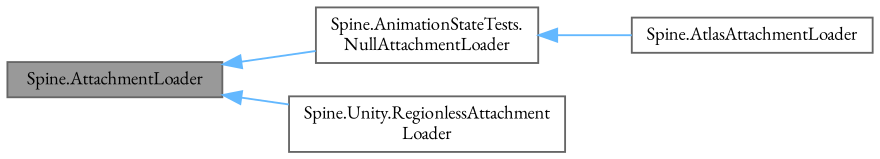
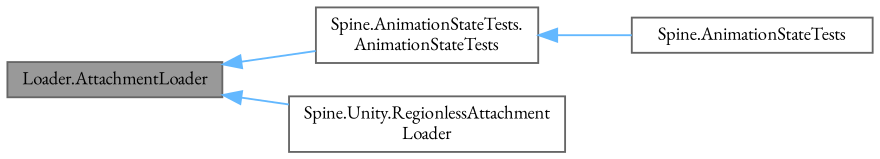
node "Spine.AnimationStateTests. NullAttachmentLoader": label "Spine.AnimationStateTests. NullAttachmentLoader" -> "Spine.AnimationStateTests. AnimationStateTests"
node "Spine.AtlasAttachmentLoader": label "Spine.AtlasAttachmentLoader" -> "Spine.AnimationStateTests"
node "Spine.AttachmentLoader": label "Spine.AttachmentLoader" -> "Loader.AttachmentLoader"
